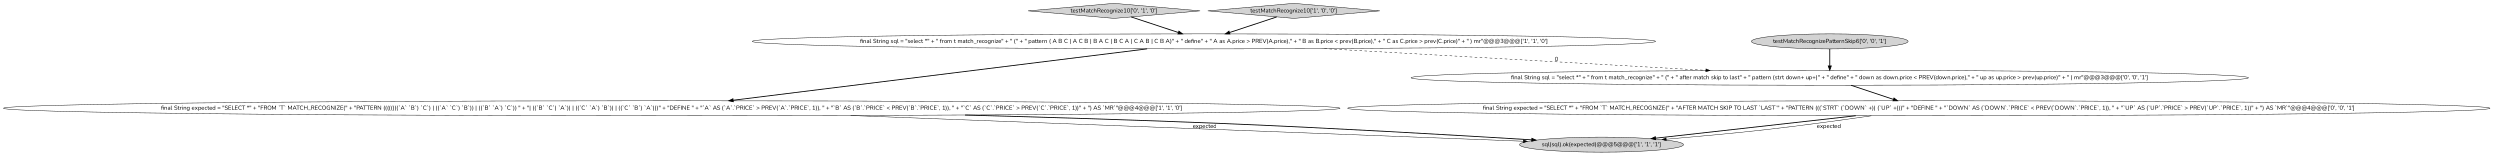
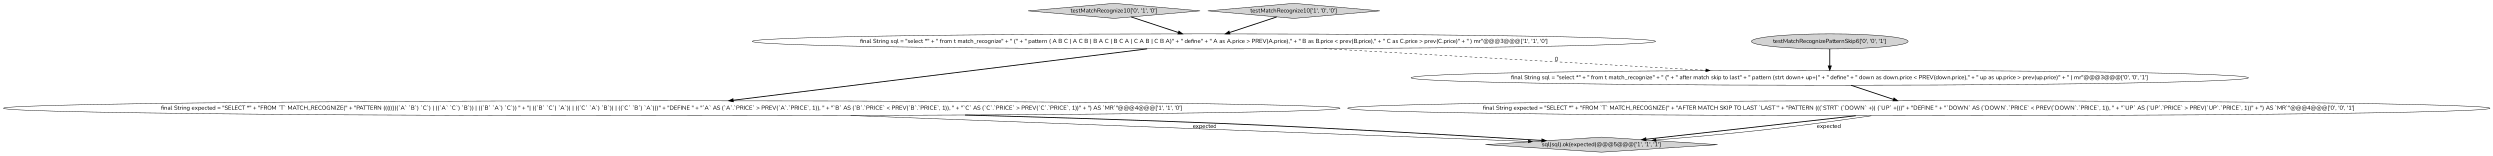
node "sql(sql).ok(expected)@@@5@@@['1', '1', '1']": shape ellipse -> diamond
